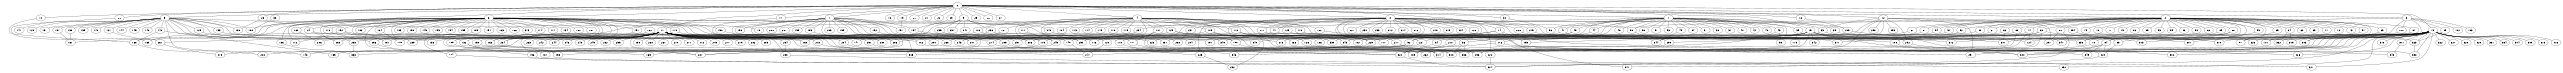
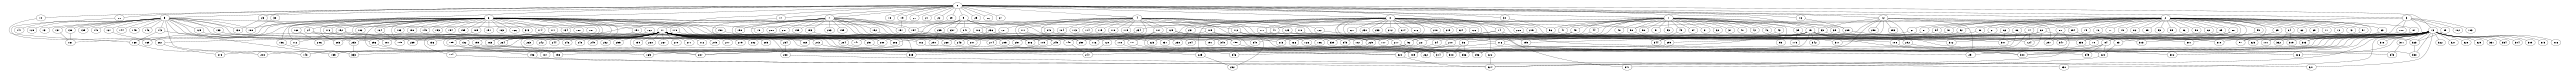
edge "4" -- "110": removed
edge "7" -- "207": now "7" -- "134"
